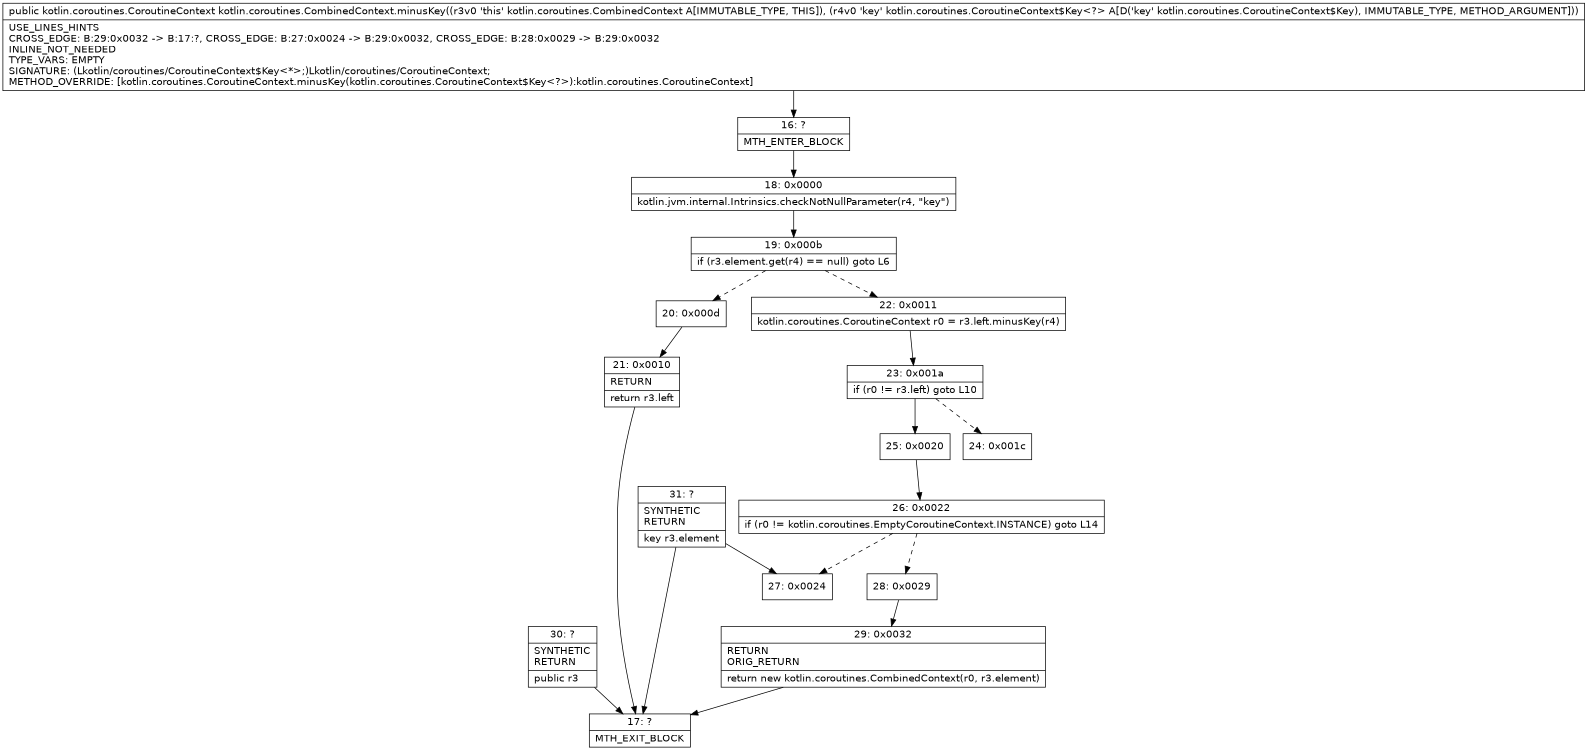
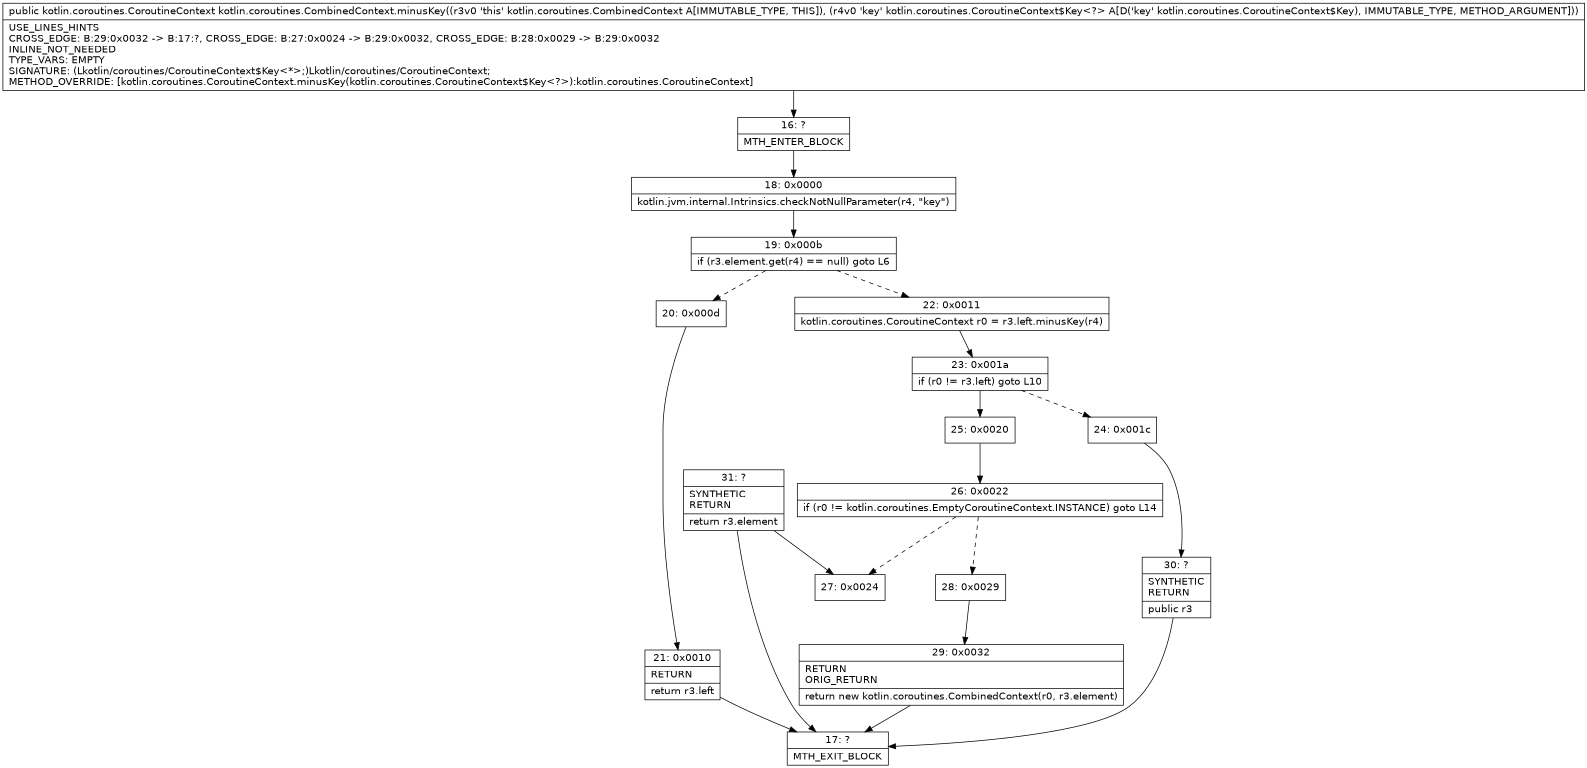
edge "24: 0x001c" -> "30: ?": added
node "31: ?": text "key r3.element" -> "return r3.element"
